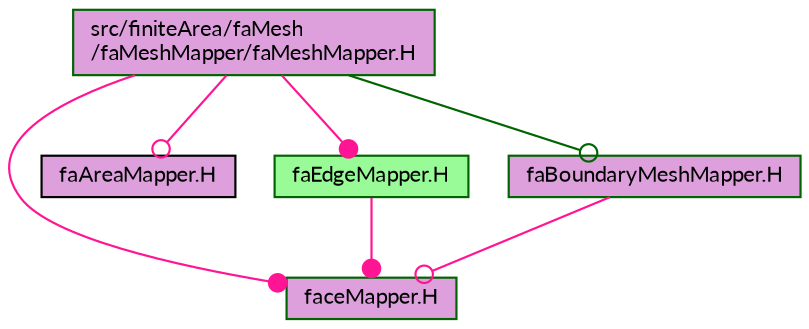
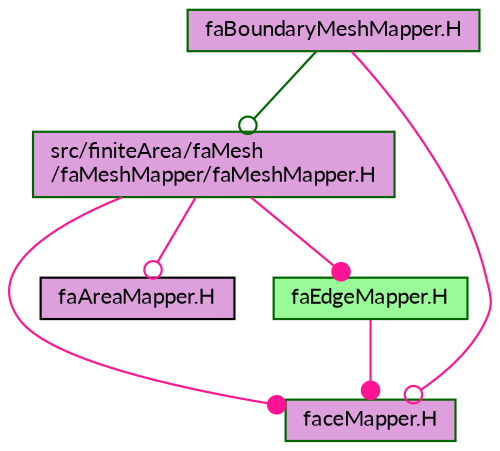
edge "src/finiteArea/faMesh /faMeshMapper/faMeshMapper.H" -> "faBoundaryMeshMapper.H": reversed
